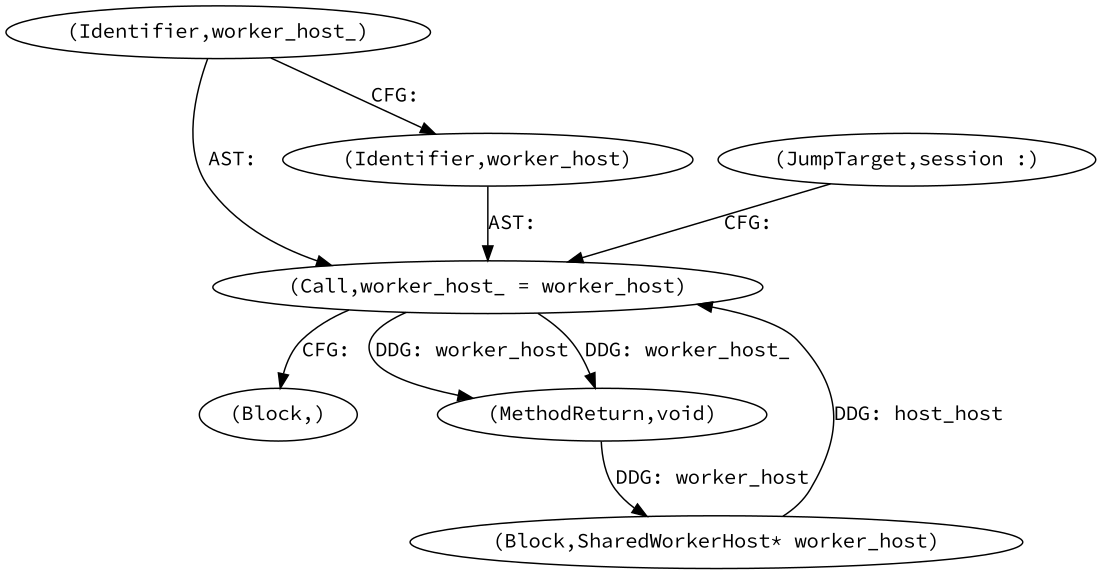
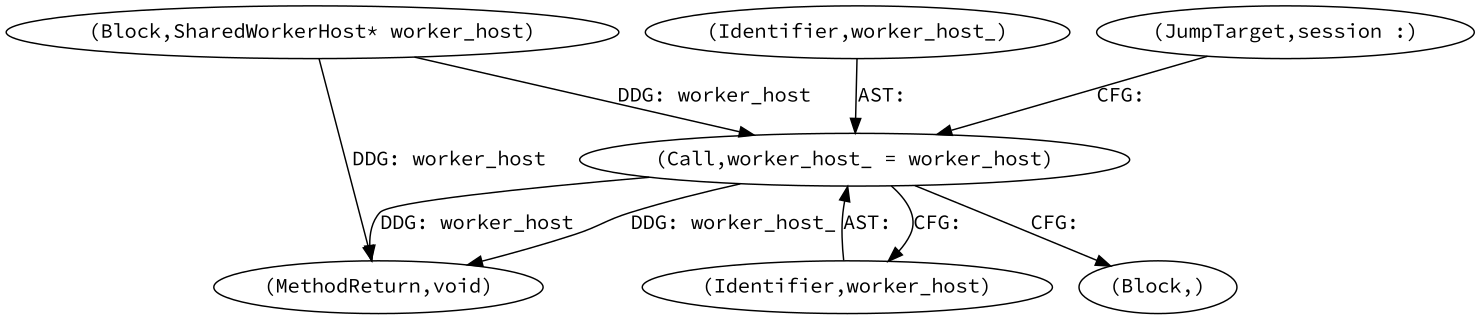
edge "(Identifier,worker_host_)" -> "(Identifier,worker_host)": now "(Call,worker_host_ = worker_host)" -> "(Identifier,worker_host)"
edge "(Block,SharedWorkerHost* worker_host)" -> "(Call,worker_host_ = worker_host)": label "DDG: host_host" -> "DDG: worker_host"
edge "(MethodReturn,void)" -> "(Block,SharedWorkerHost* worker_host)": reversed
